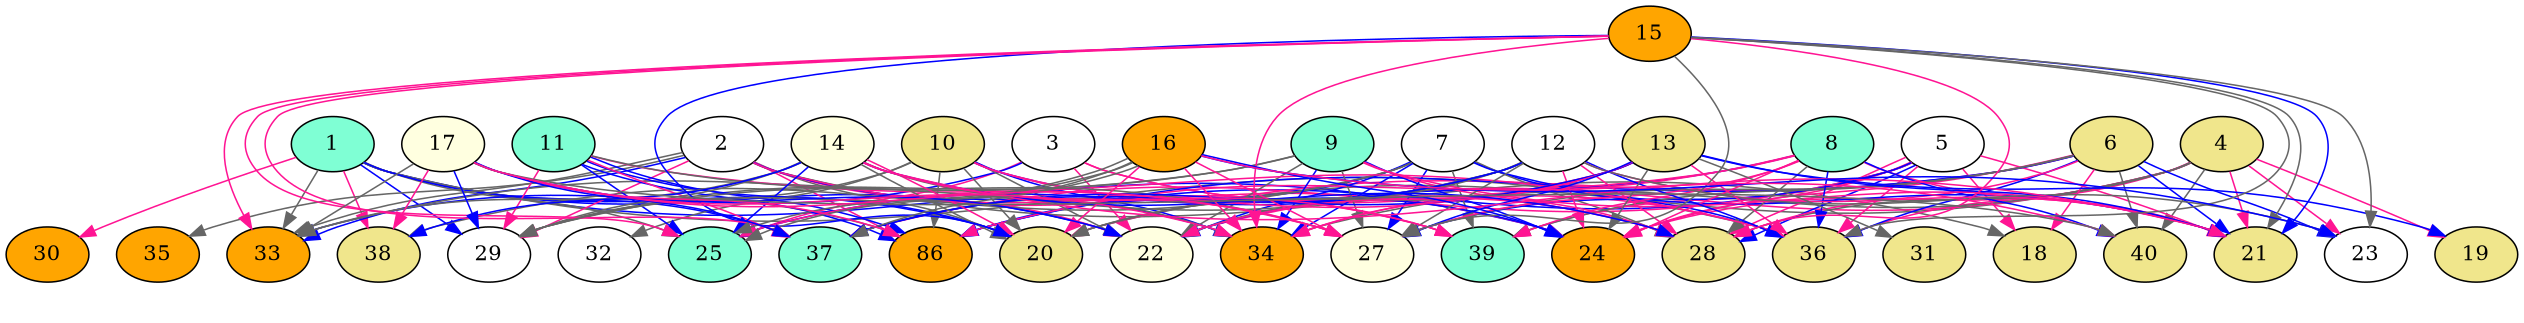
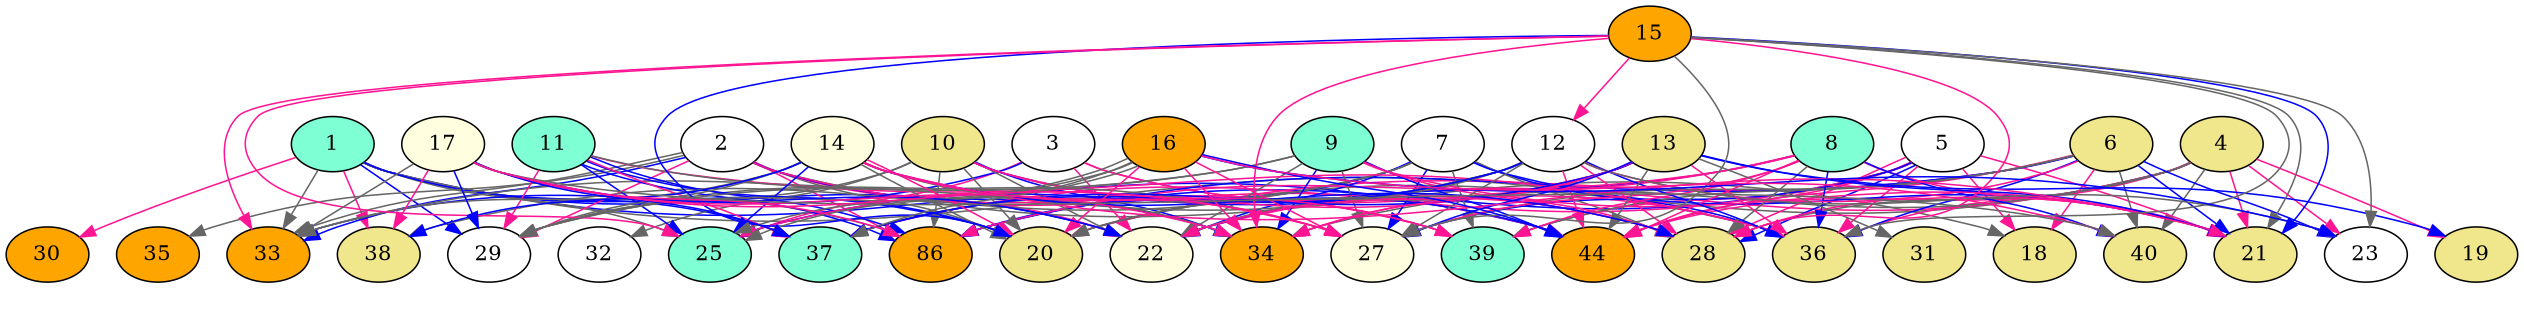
edge "15" -> "37": now "15" -> "12"
edge "7" -> "34": removed
node "24": label "24" -> "44"
